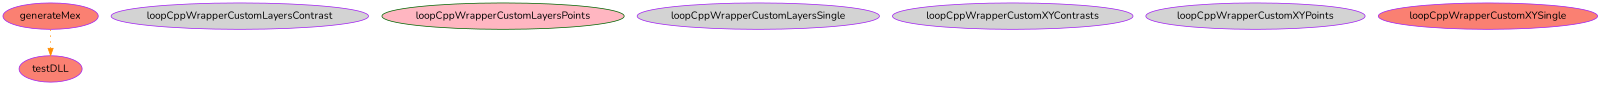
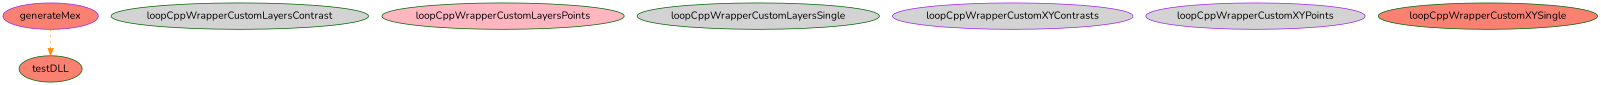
node "loopCppWrapperCustomLayersContrast": color purple -> darkgreen
node "loopCppWrapperCustomLayersSingle": color purple -> darkgreen
node "loopCppWrapperCustomXYSingle": color purple -> darkgreen
node "testDLL": color purple -> darkgreen
